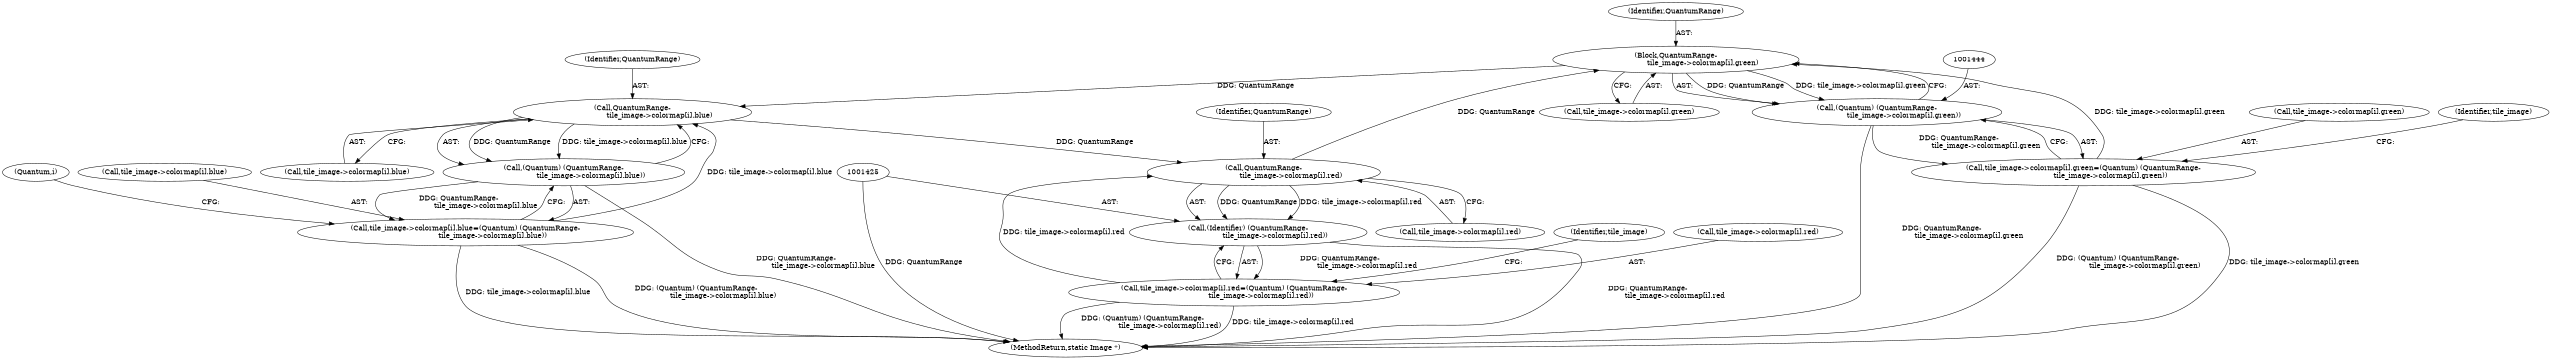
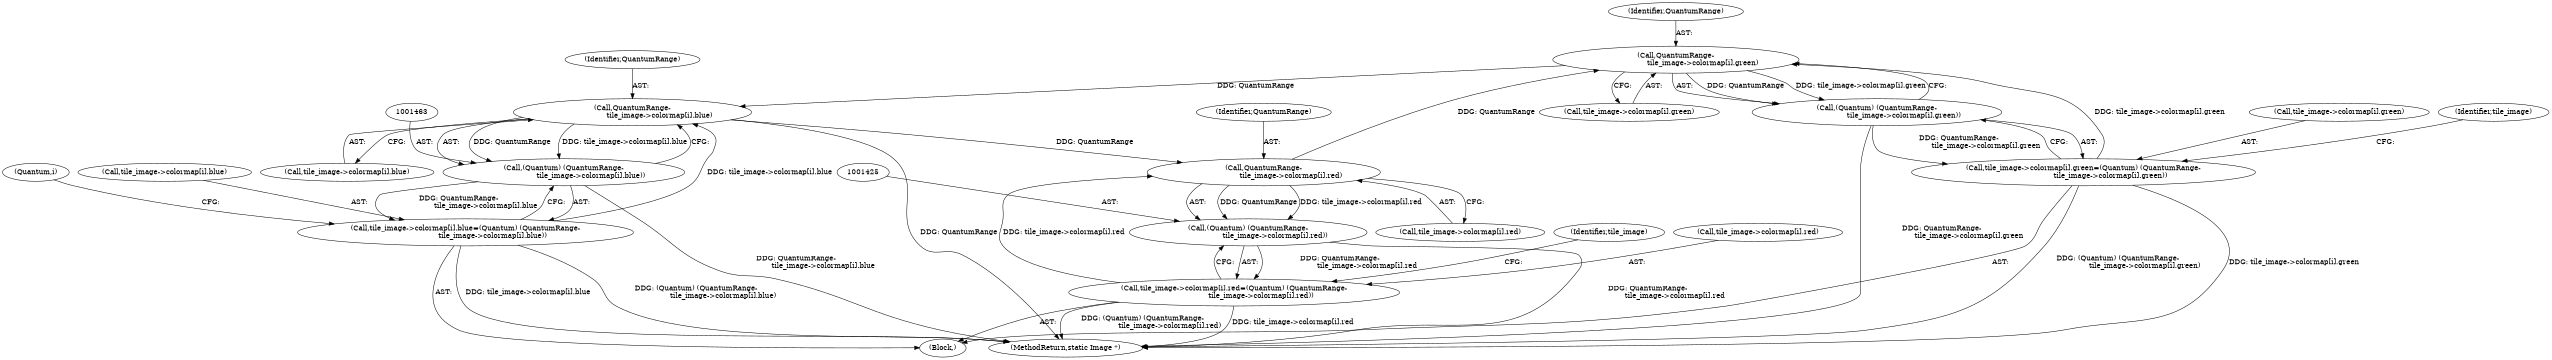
node "(Block,QuantumRange- tile_image->colormap[i].green)": label "(Block,QuantumRange- tile_image->colormap[i].green)" -> "(Call,QuantumRange- tile_image->colormap[i].green)"
node "1001444": removed
node "1001463": added
node "(Call,(Identifier) (QuantumRange- tile_image->colormap[i].red))": label "(Call,(Identifier) (QuantumRange- tile_image->colormap[i].red))" -> "(Call,(Quantum) (QuantumRange- tile_image->colormap[i].red))"
edge "1001425" -> "(MethodReturn,static Image *)": now "(Call,QuantumRange- tile_image->colormap[i].blue)" -> "(MethodReturn,static Image *)"
node "(Block,)": added
